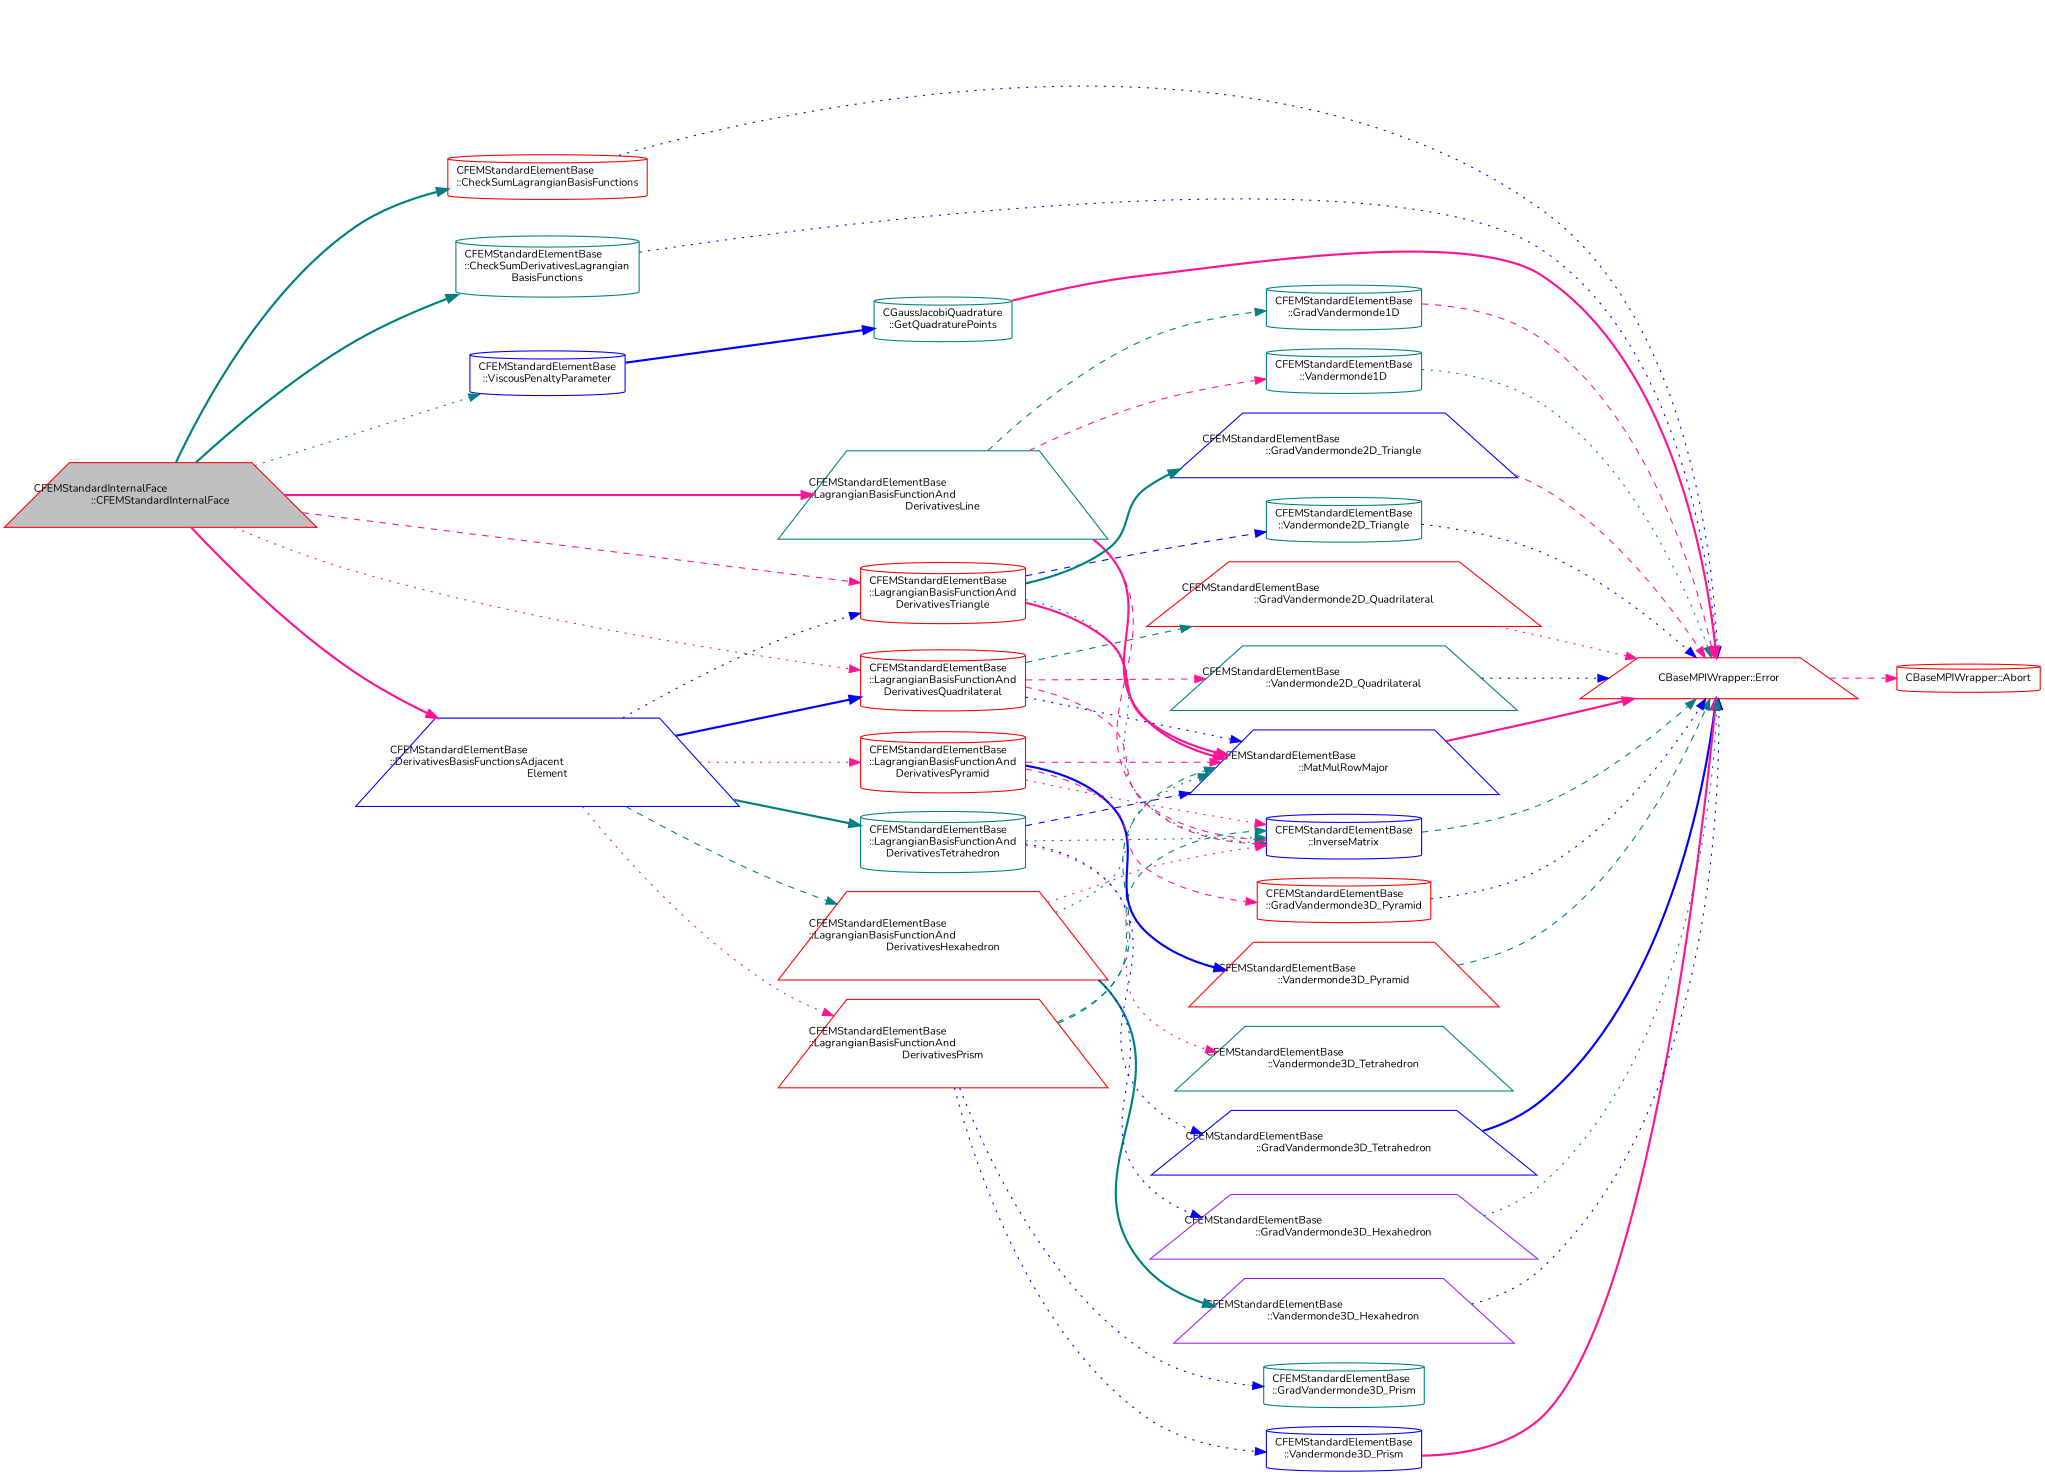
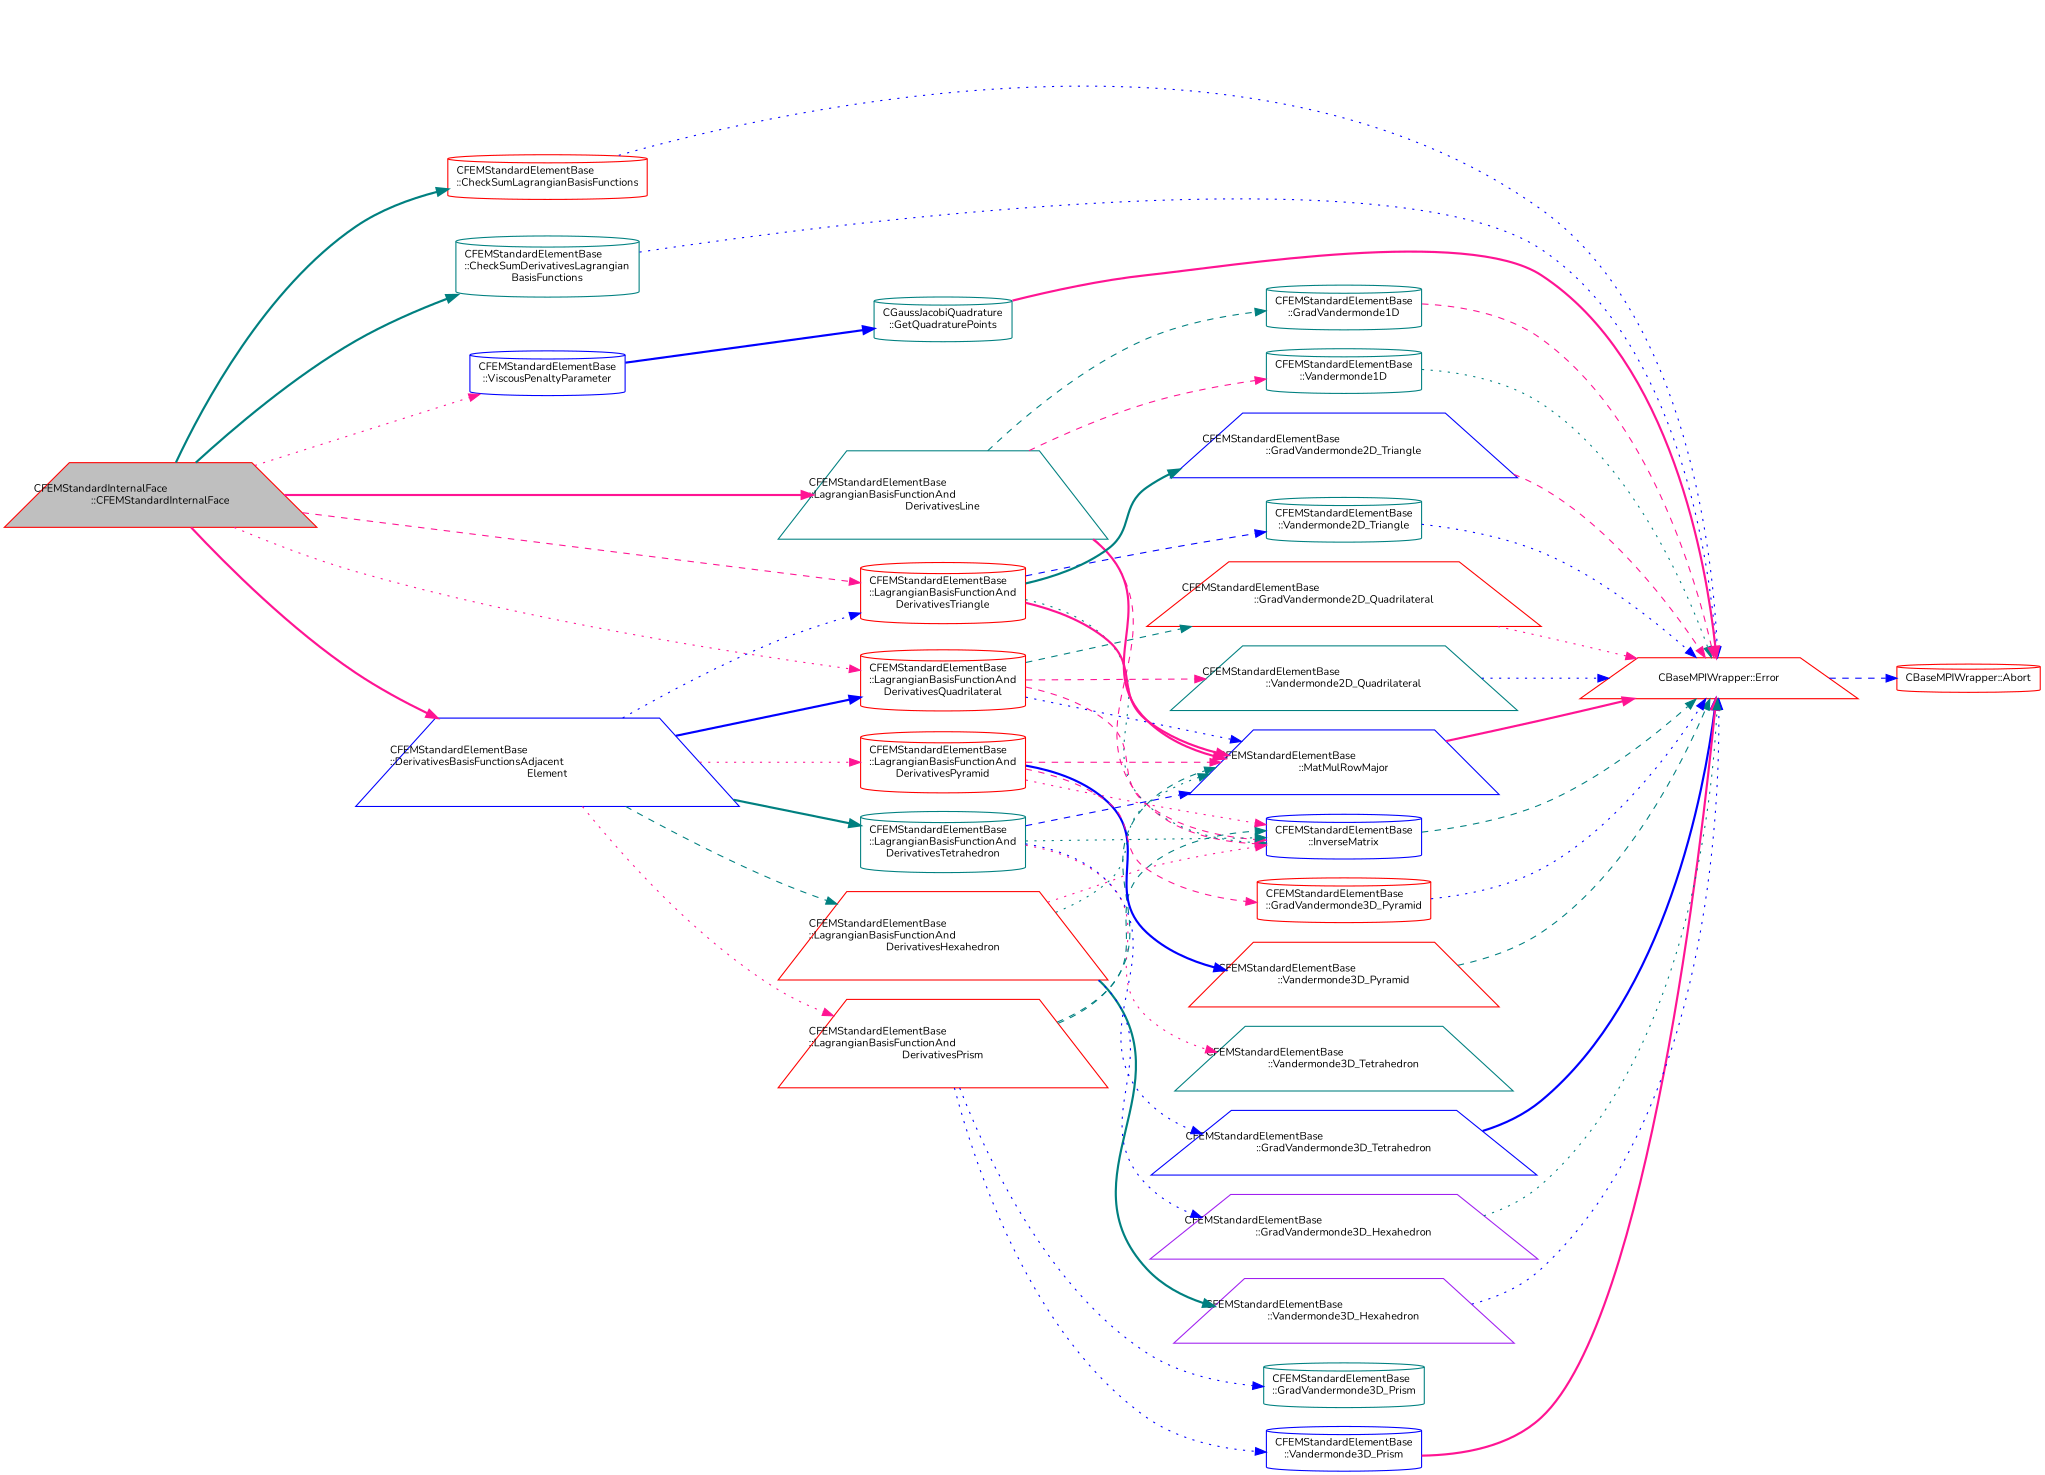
edge "CFEMStandardInternalFace ::CFEMStandardInternalFace" -> "CFEMStandardElementBase ::ViscousPenaltyParameter": color teal -> deeppink
edge "CBaseMPIWrapper::Error" -> "CBaseMPIWrapper::Abort": color deeppink -> blue
